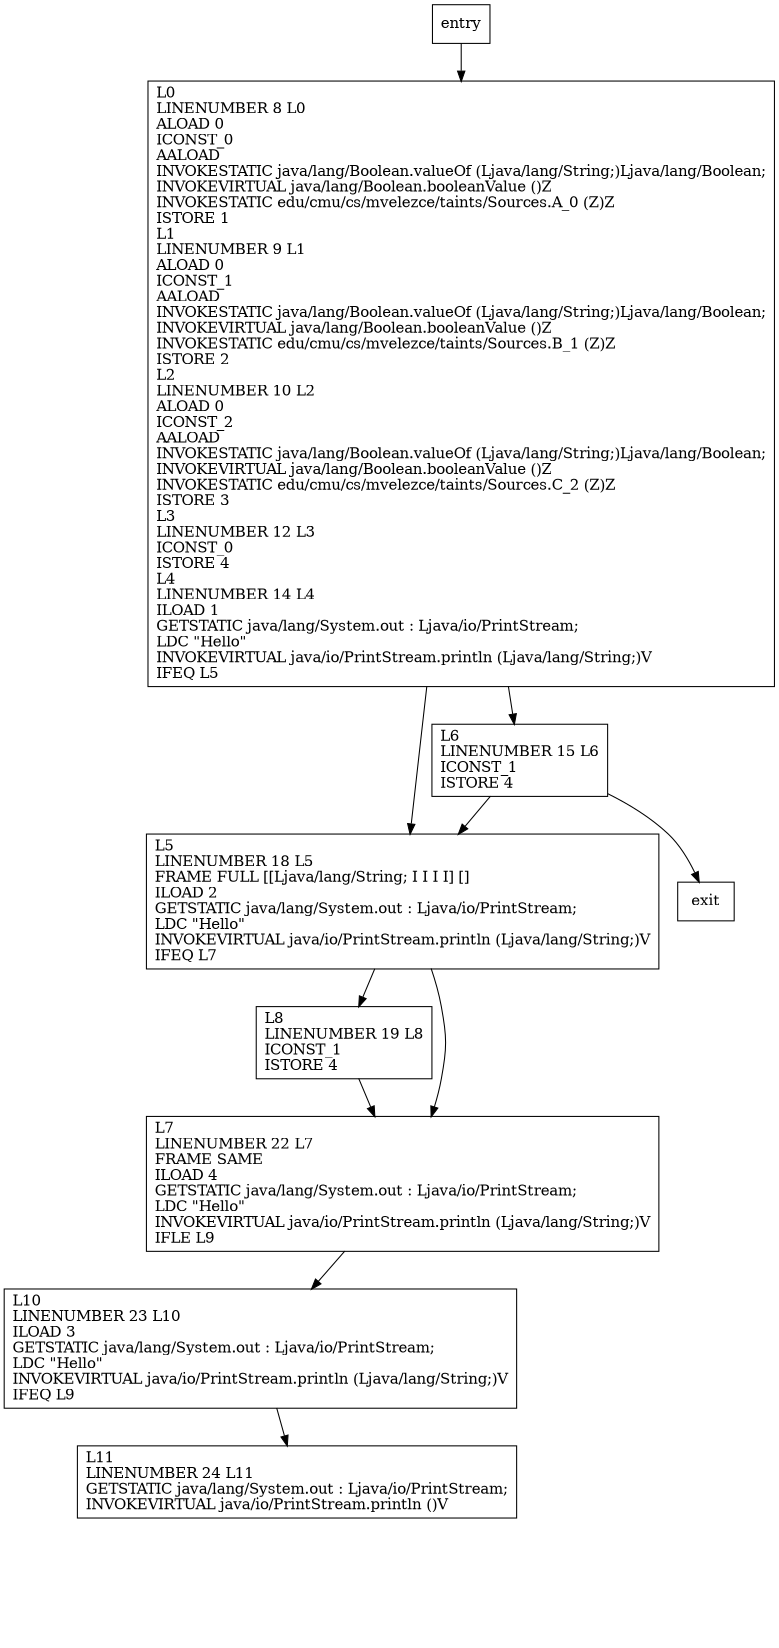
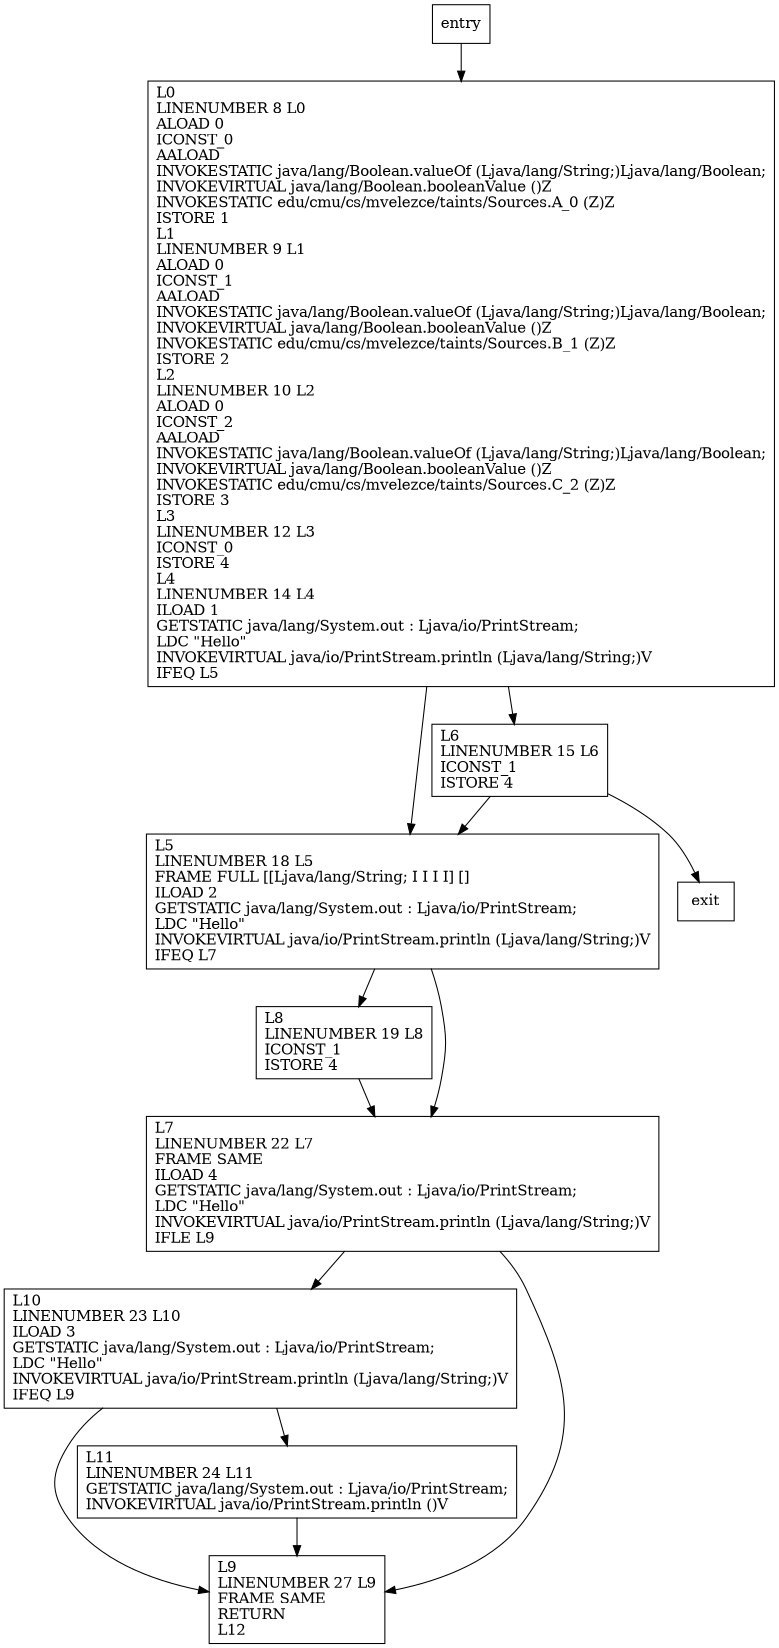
node "L9 LINENUMBER 27 L9 FRAME SAME RETURN L12": added
